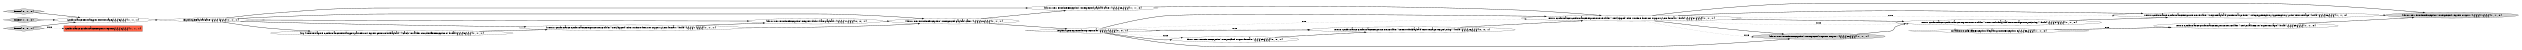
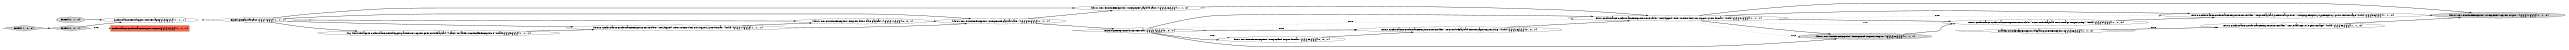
node "doTest['0', '1', '0']": shape diamond -> ellipse
edge "doTest['1', '0', '0']" -> "Conformance.TestAllTypes testMessage@@@3@@@['1', '1', '1']": now "doTest['1', '0', '0']" -> "doTest['0', '0', '1']"
edge "Conformance.TestAllTypes testMessage@@@3@@@['1', '1', '1']" -> "request.getPayloadCase()@@@4@@@['1', '1', '1']": style bold -> dotted
